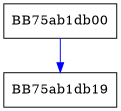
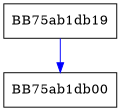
edge "BB75ab1db00" -> "BB75ab1db19": reversed
